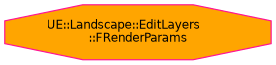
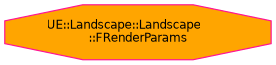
node "UE::Landscape::EditLayers ::FRenderParams": label "UE::Landscape::EditLayers ::FRenderParams" -> "UE::Landscape::Landscape ::FRenderParams"
